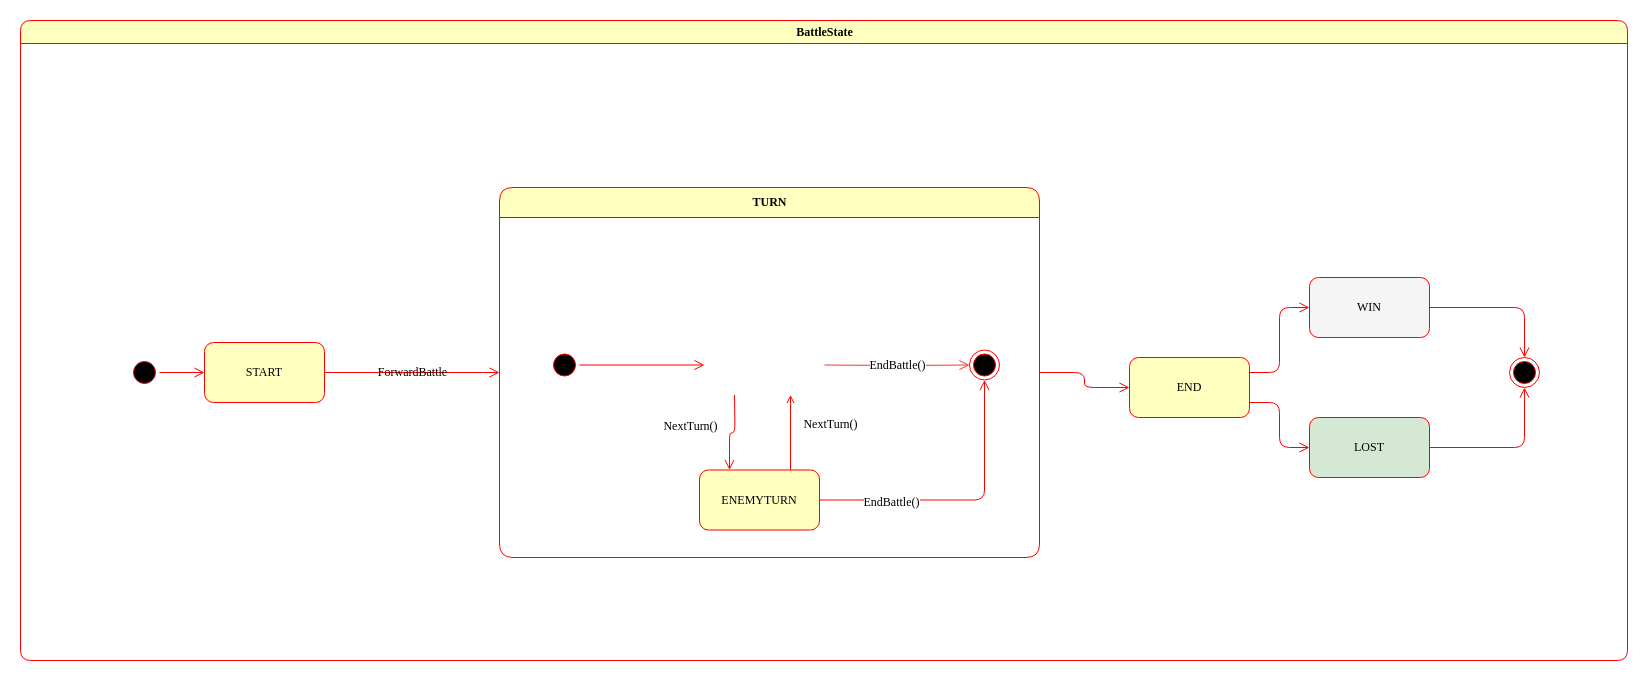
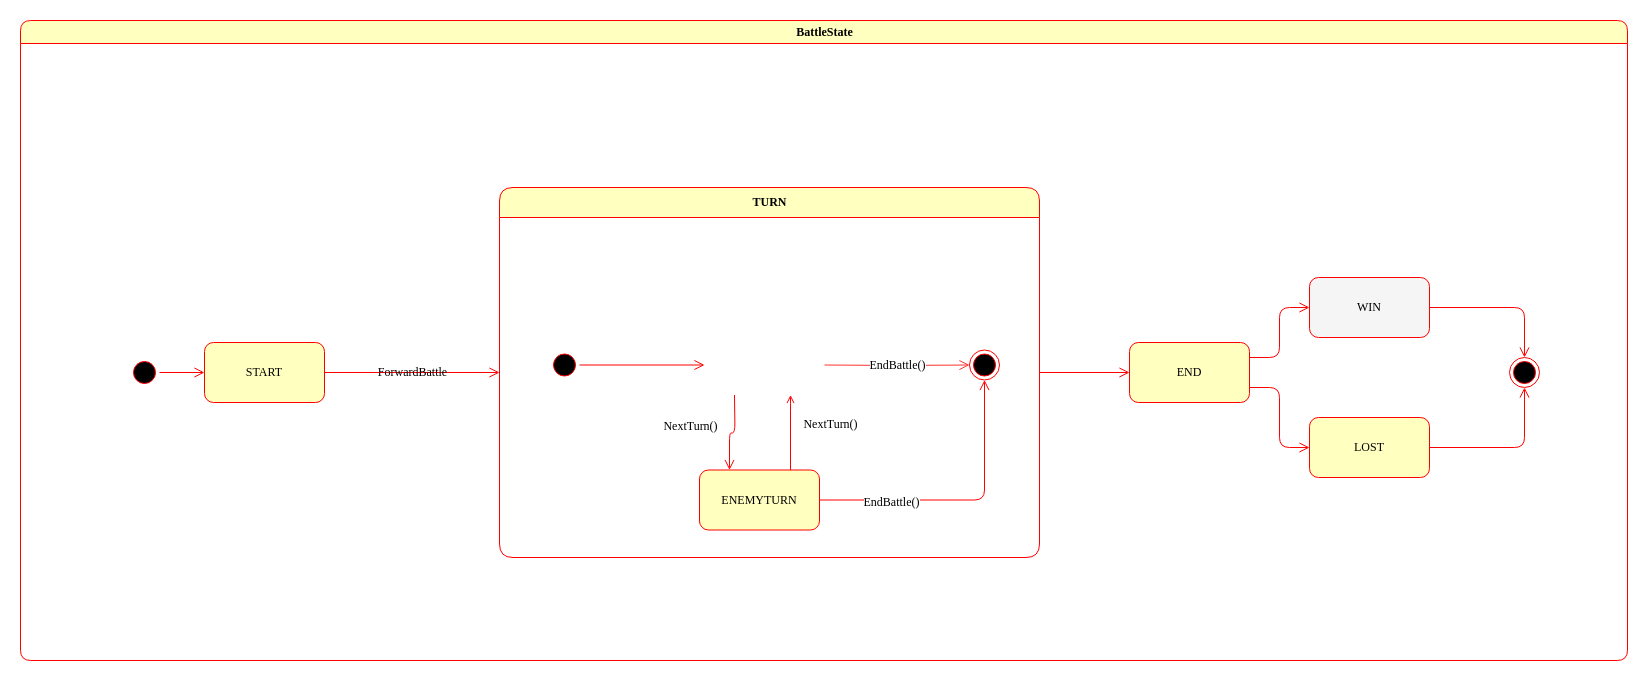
node "END": moved (1190, 388) -> (1190, 373)
node "LOST": fillcolor #d5e8d4 -> #ffffc0
